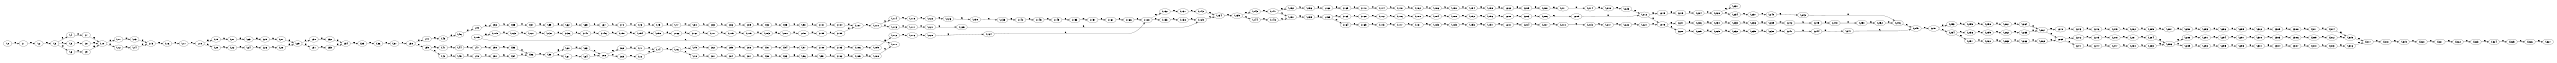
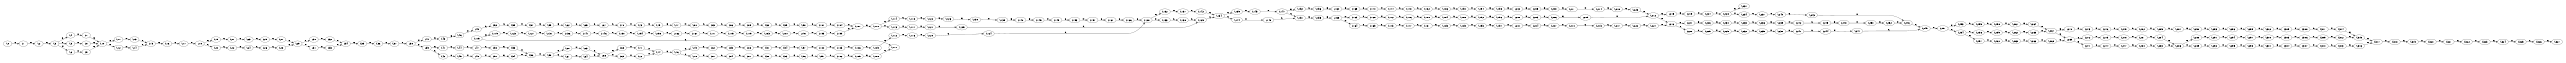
edge "S139" -> "S144": now "S134" -> "S144"
